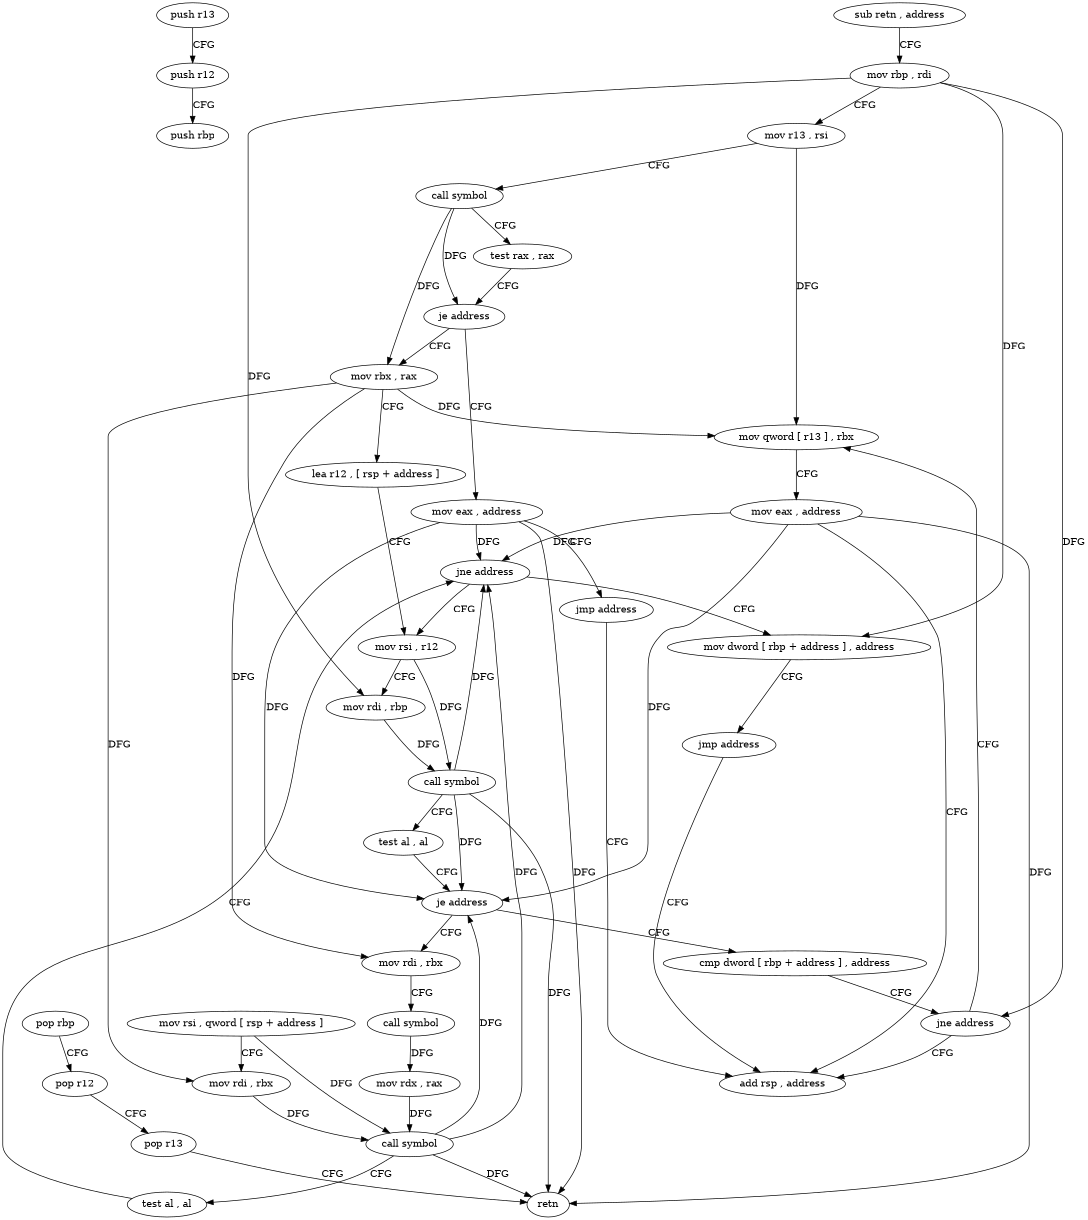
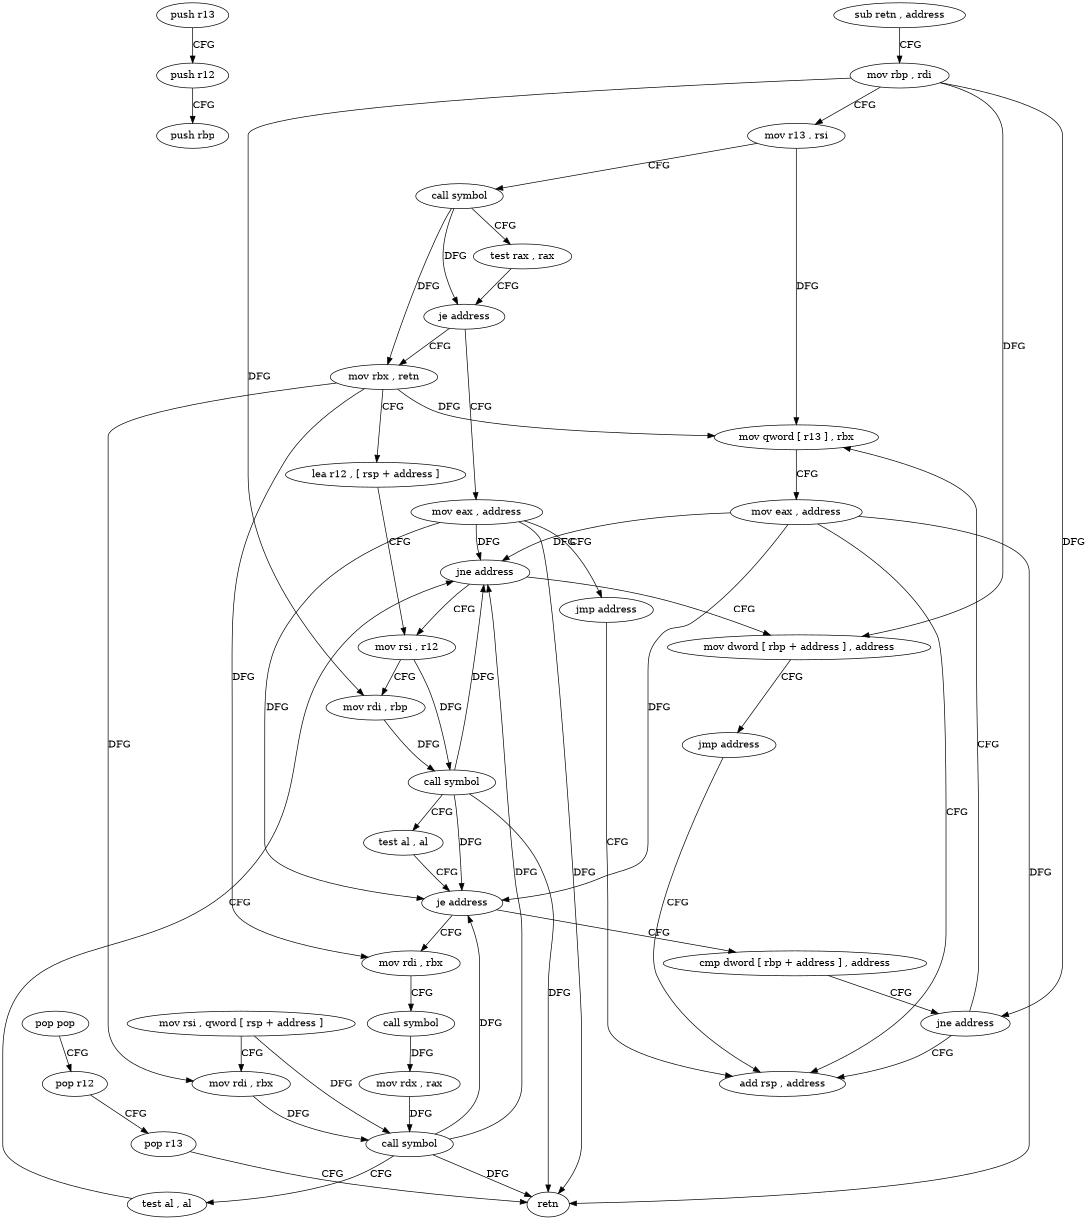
node "mov rbx , rax": label "mov rbx , rax" -> "mov rbx , retn"
node "pop rbp": label "pop rbp" -> "pop pop"
